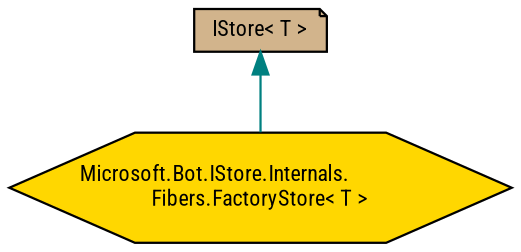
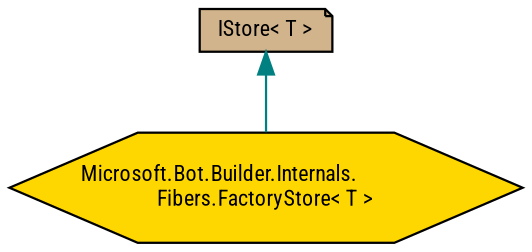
node "Microsoft.Bot.IStore.Internals. Fibers.FactoryStore< T >": label "Microsoft.Bot.IStore.Internals. Fibers.FactoryStore< T >" -> "Microsoft.Bot.Builder.Internals. Fibers.FactoryStore< T >"
